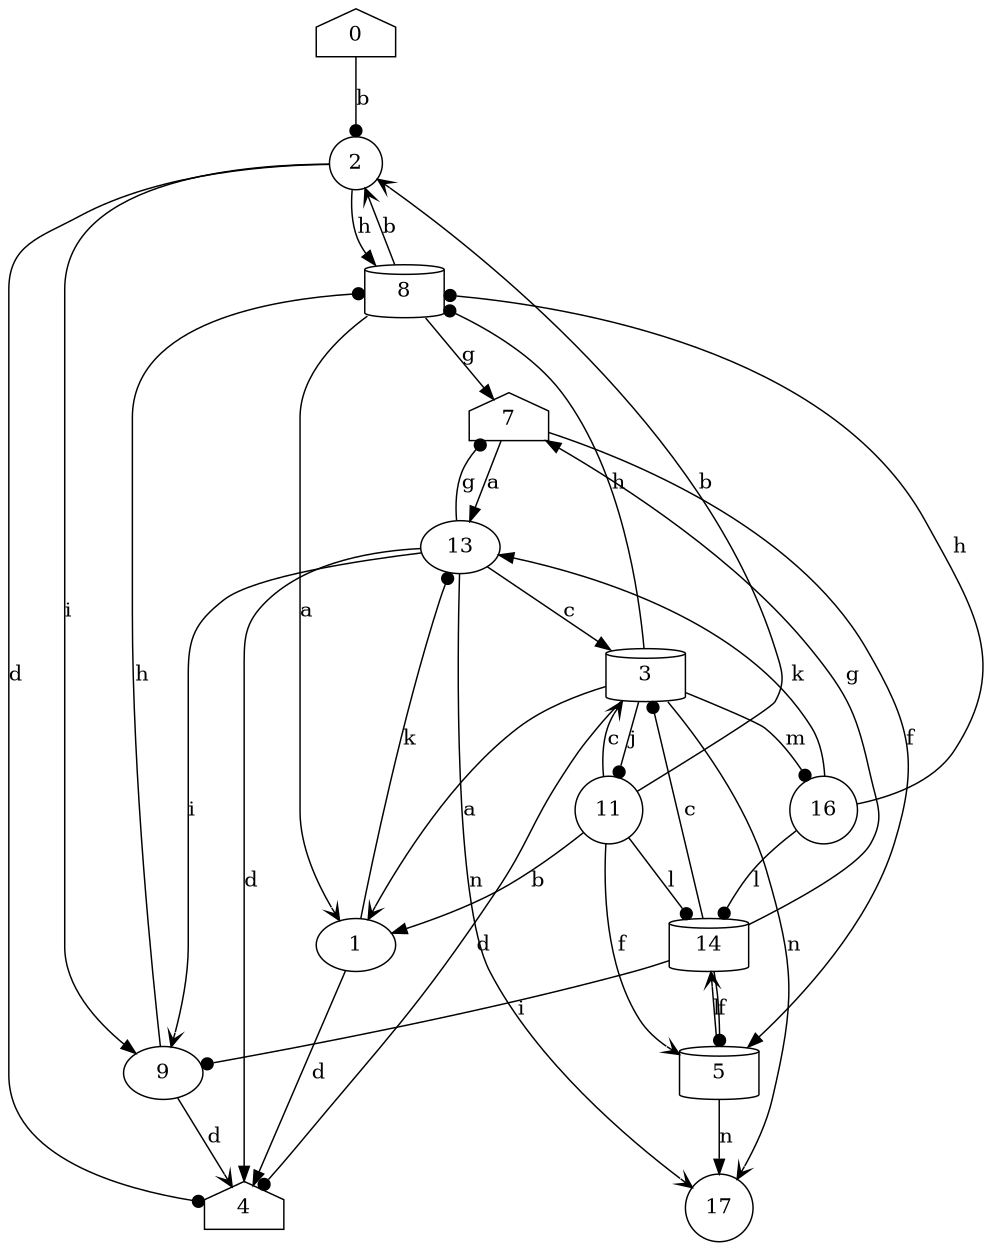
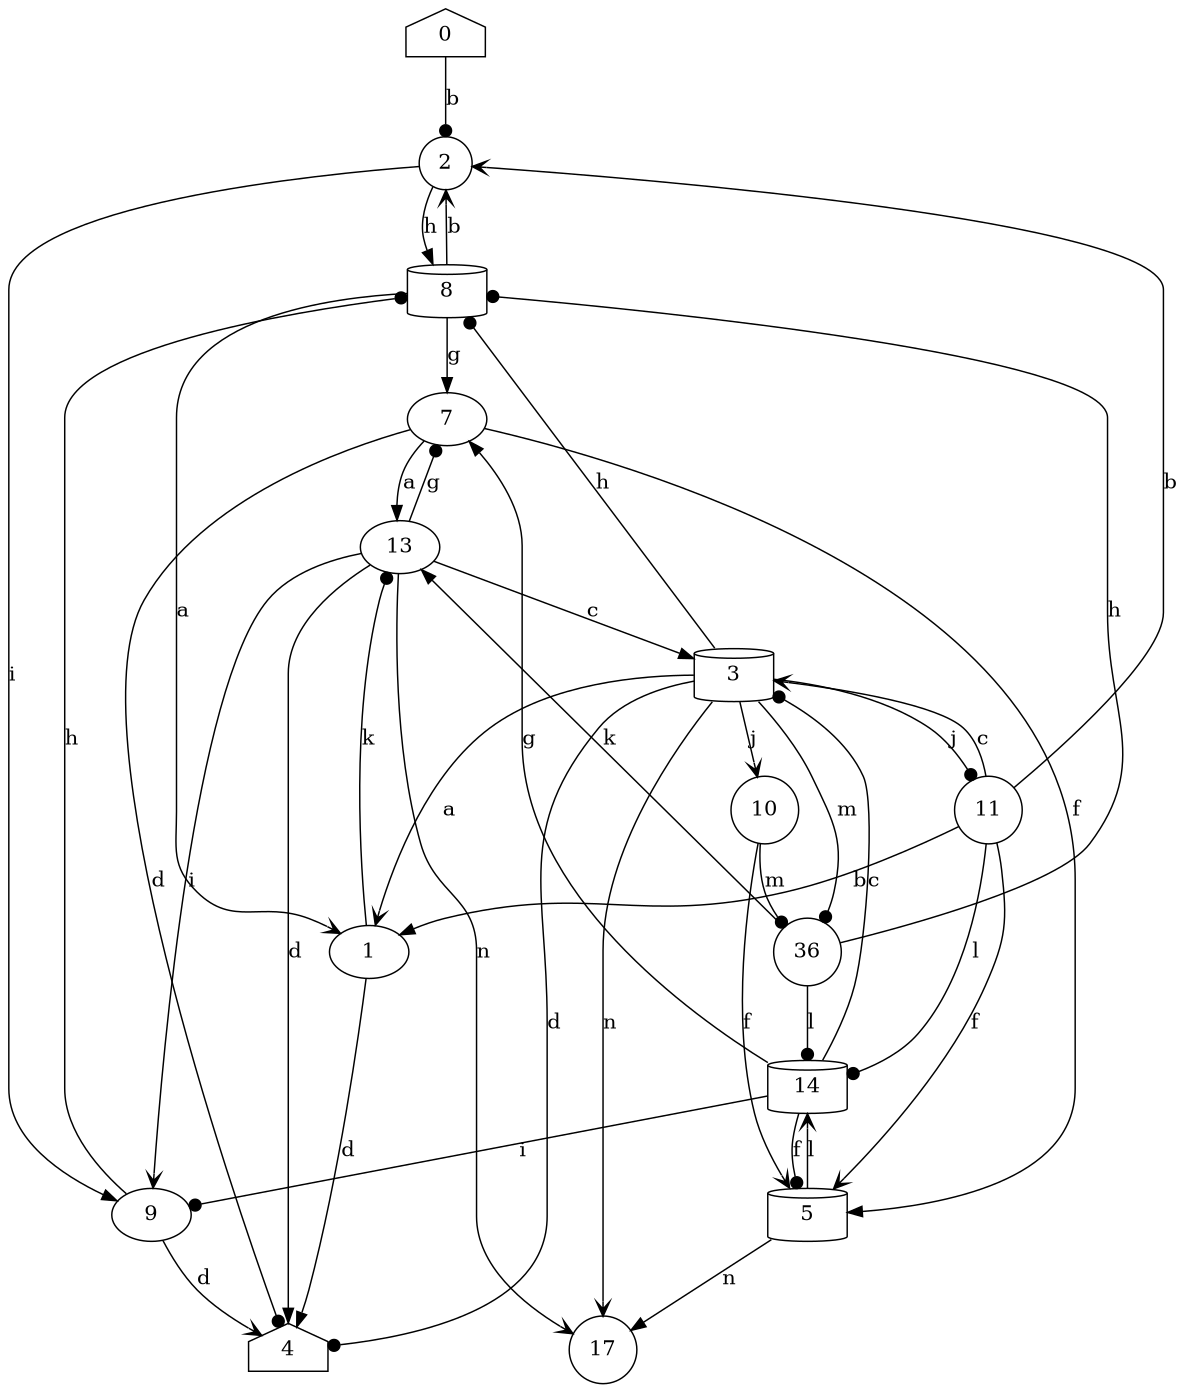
node "7": shape house -> ellipse
edge "2" -> "4": now "7" -> "4"
node "10": added
node "16": label "16" -> "36"
